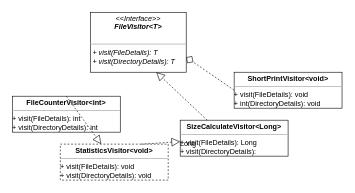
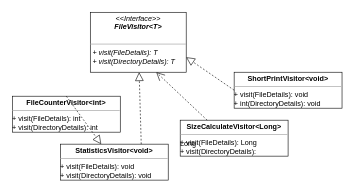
edge "ShortPrintVisitor<void> + visit(FileDetails): void + int(DirectoryDetails): void" -> "<<Interface>> FileVisitor<T> + visit(FileDetails): T + visit(DirectoryDetails): T": arrowhead diamond -> block
edge "SizeCalculateVisitor<Long> + visit(FileDetails): Long + visit(DirectoryDetails): Long" -> "<<Interface>> FileVisitor<T> + visit(FileDetails): T + visit(DirectoryDetails): T": arrowhead block -> open
edge "StatisticsVisitor<void> + visit(FileDetails): void + visit(DirectoryDetails): void" -> "SizeCalculateVisitor<Long> + visit(FileDetails): Long + visit(DirectoryDetails): Long": now "StatisticsVisitor<void> + visit(FileDetails): void + visit(DirectoryDetails): void" -> "<<Interface>> FileVisitor<T> + visit(FileDetails): T + visit(DirectoryDetails): T"
node "StatisticsVisitor<void> + visit(FileDetails): void + visit(DirectoryDetails): void": style dashed -> solid
